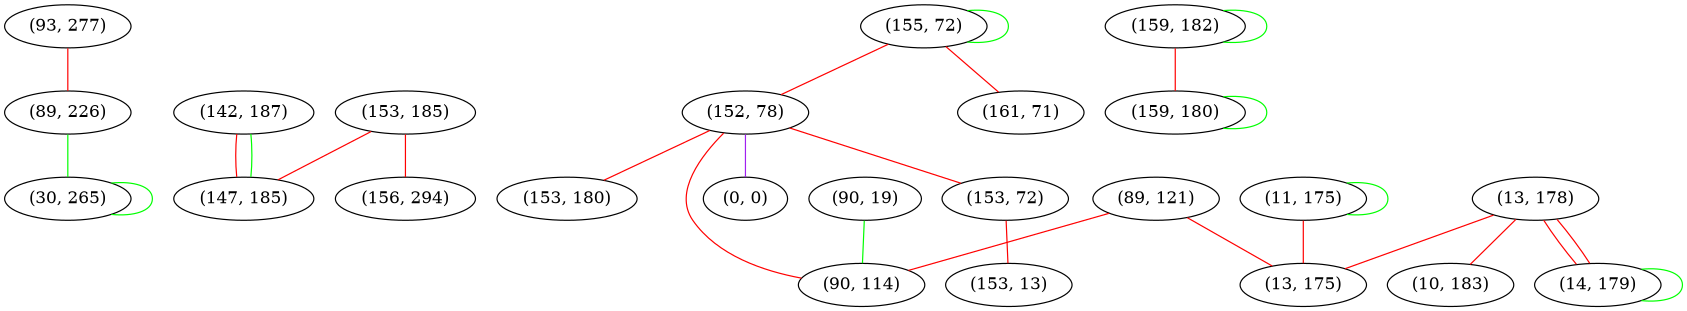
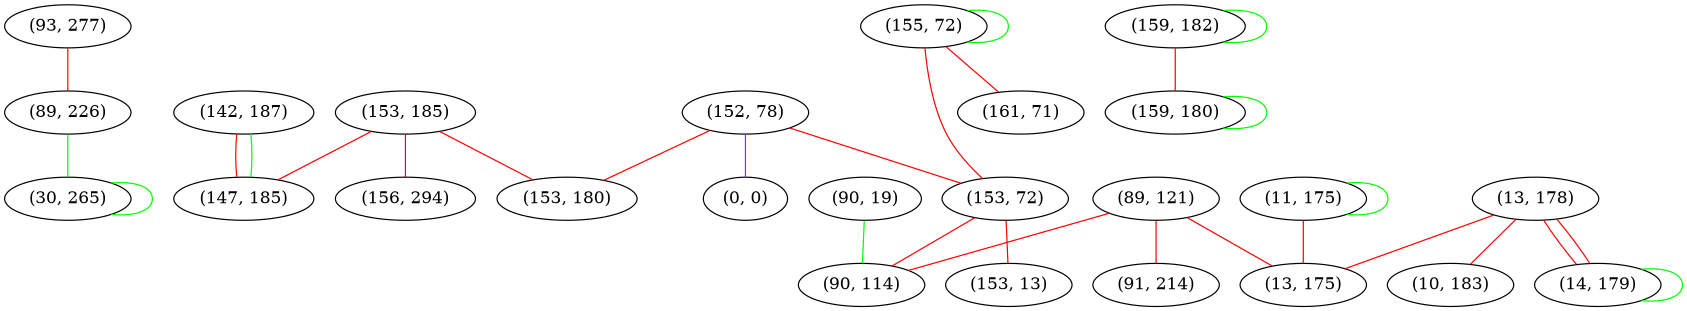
edge "(155, 72)" -- "(152, 78)": now "(155, 72)" -- "(153, 72)"
edge "(153, 185)" -- "(153, 180)": added
edge "(152, 78)" -- "(90, 114)": now "(153, 72)" -- "(90, 114)"
node "(91, 214)": added
